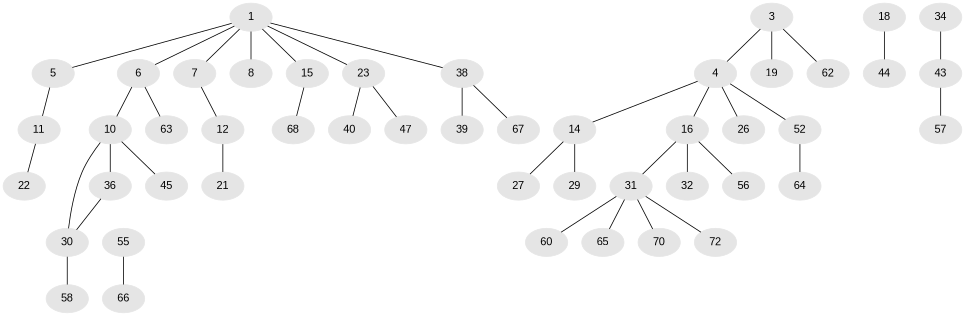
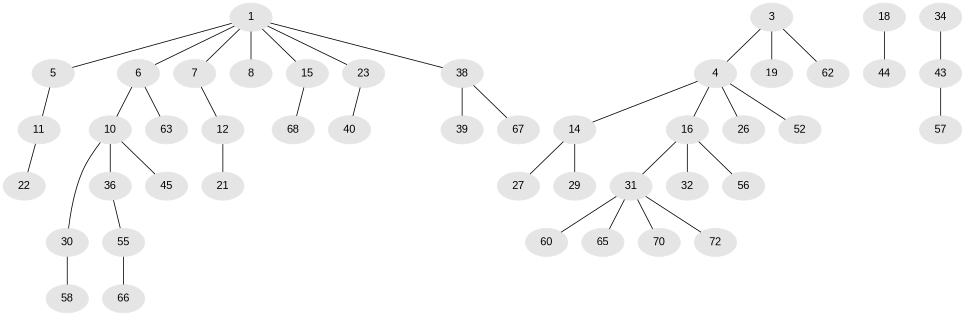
node "47": removed
node "64": removed
edge "36" -- "30": now "36" -- "55"
